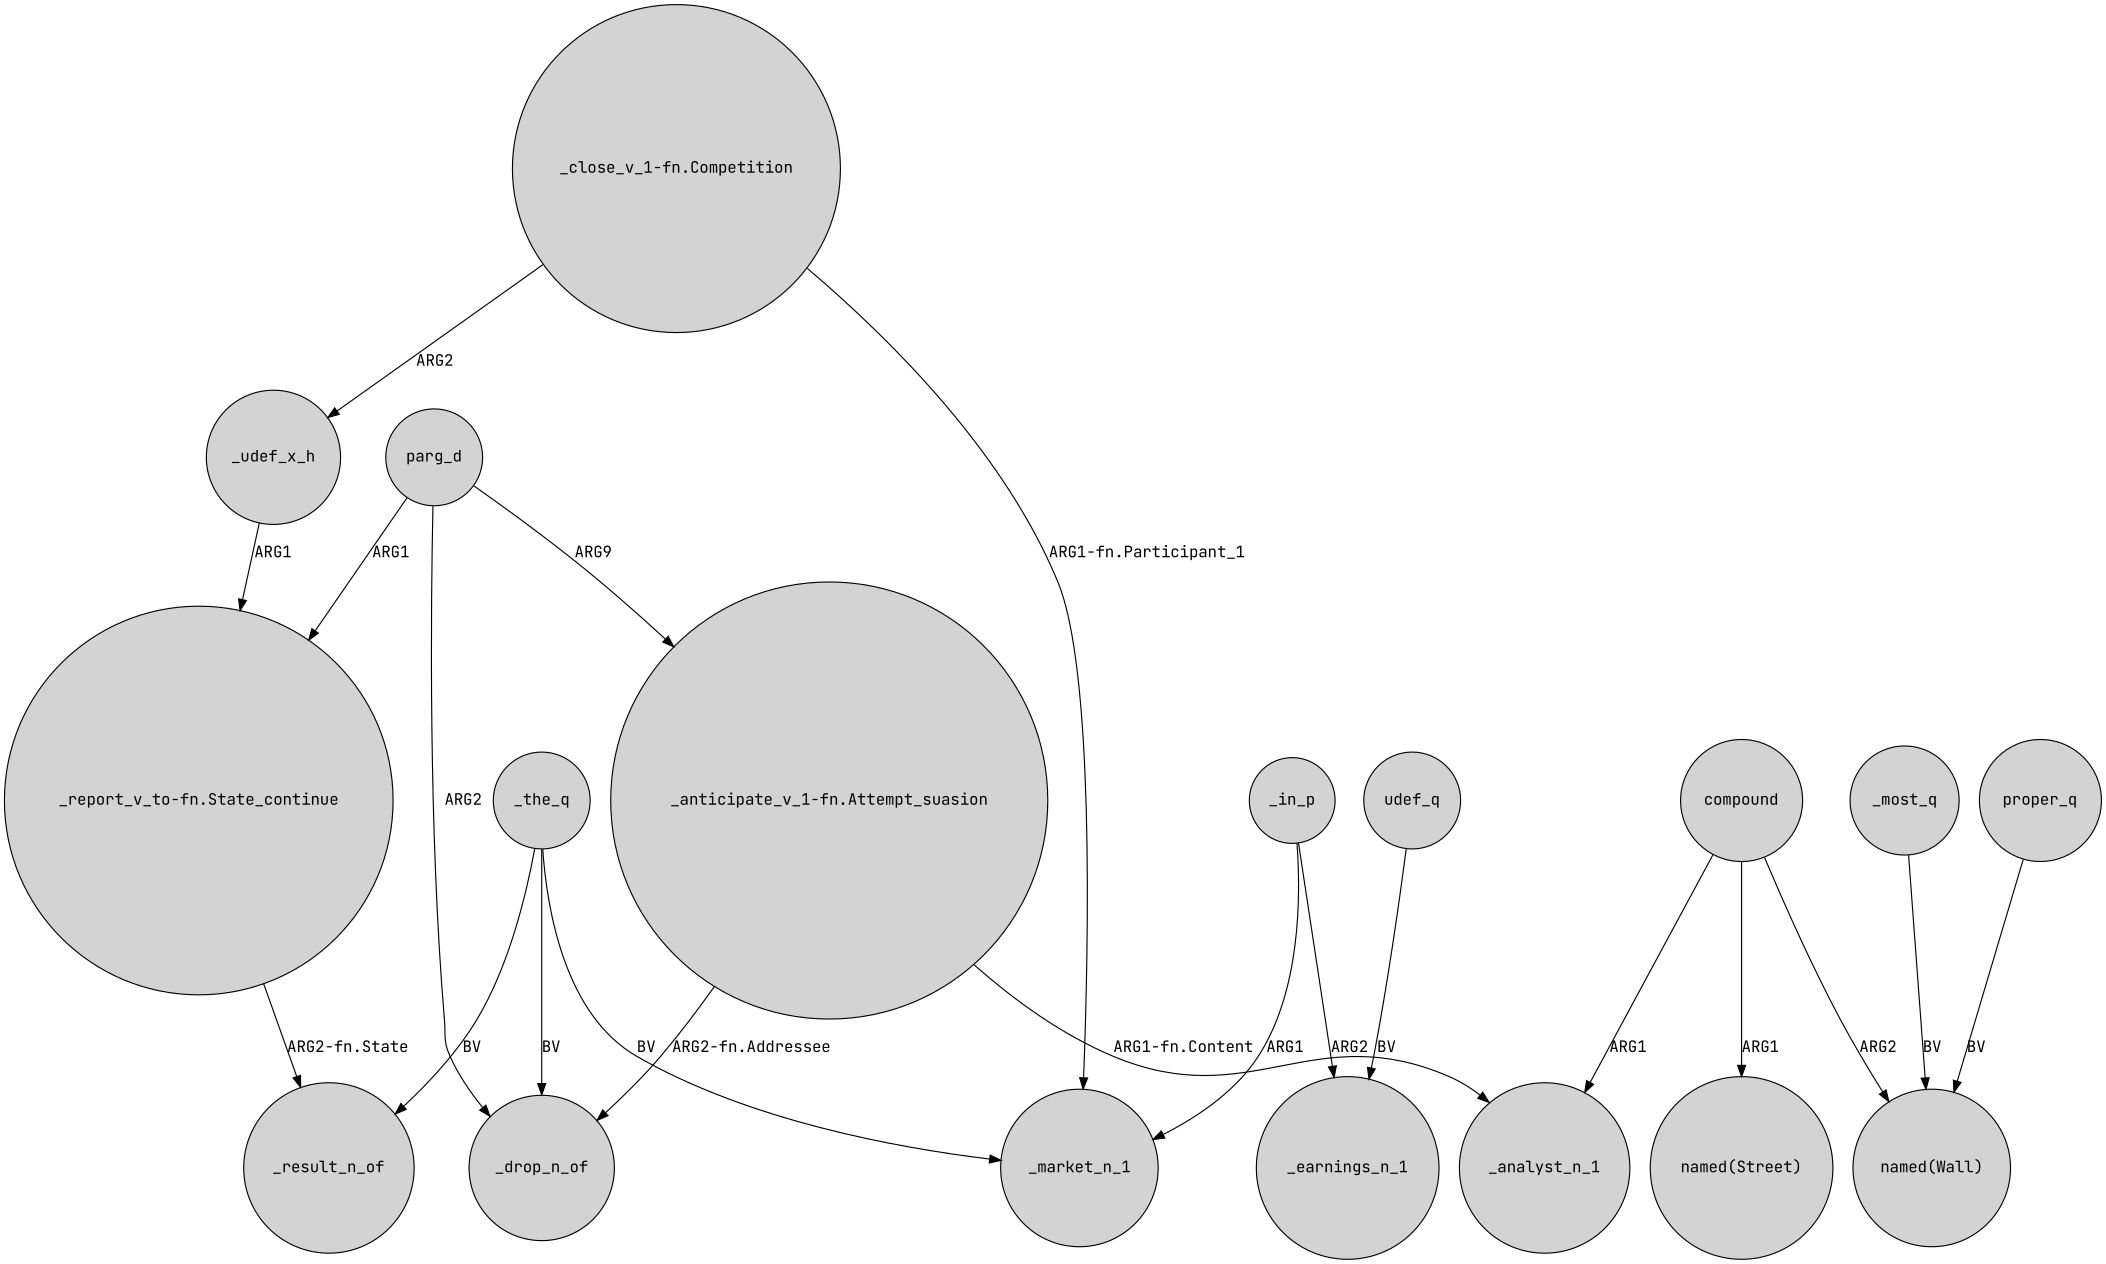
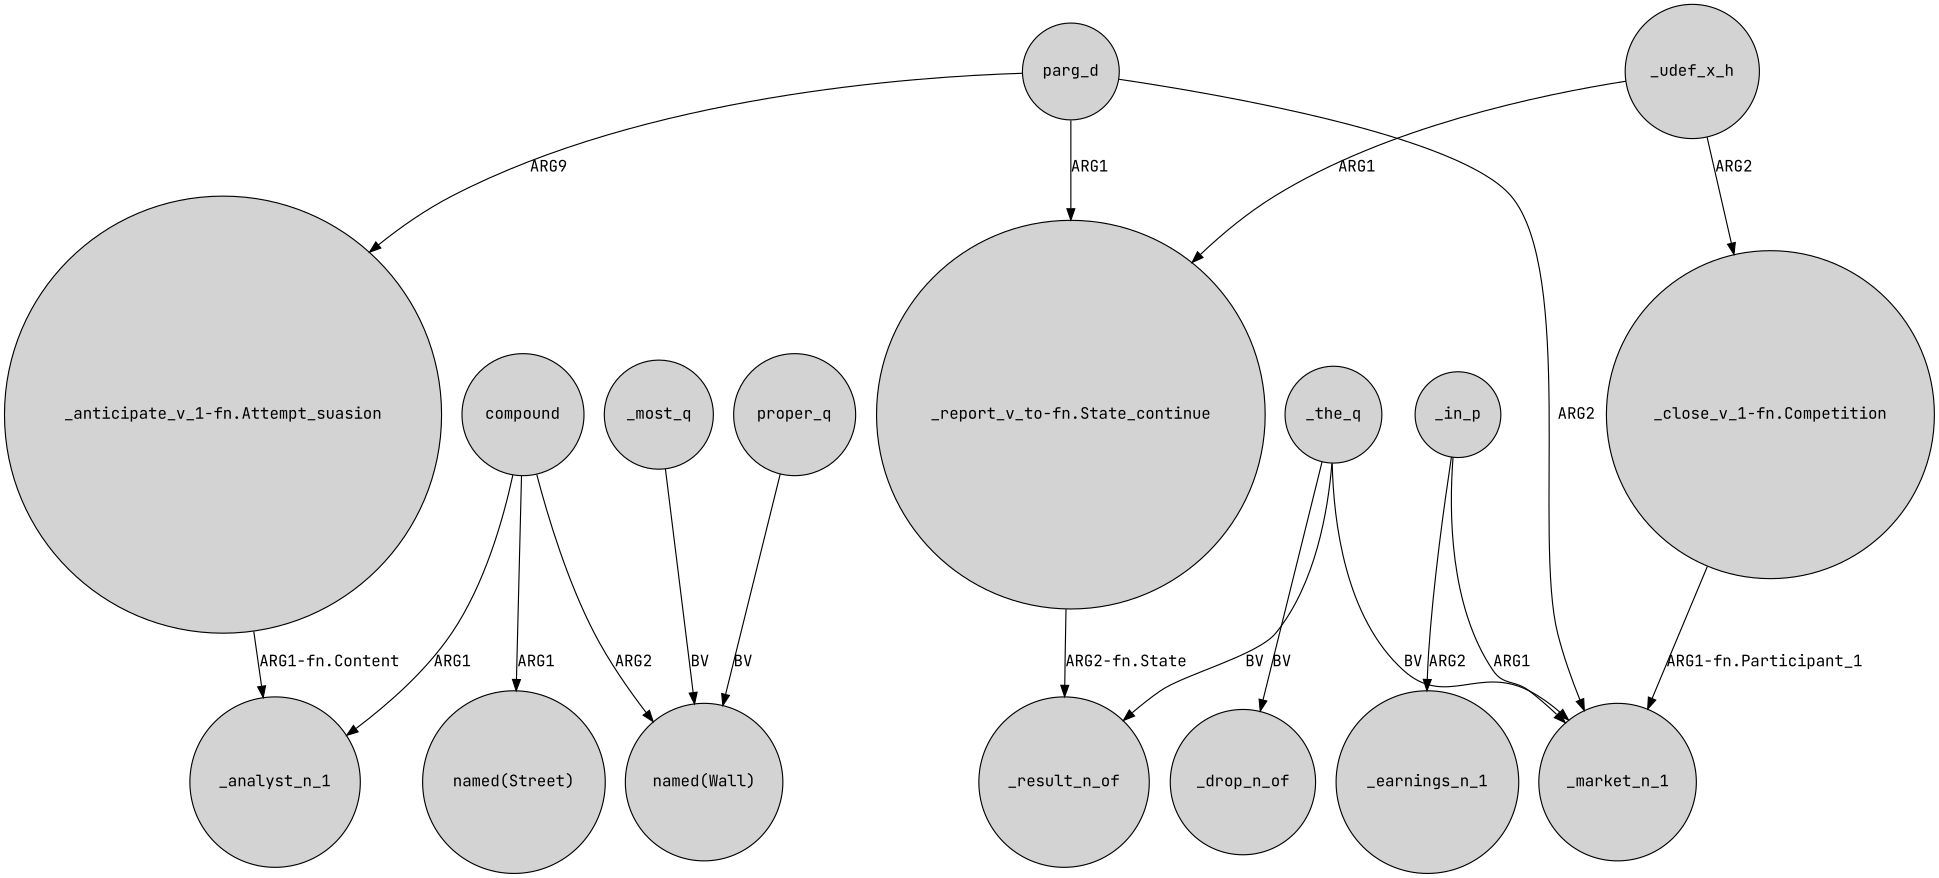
edge "_close_v_1-fn.Competition" -> "_udef_x_h": reversed
node "udef_q": removed
edge "parg_d" -> "_drop_n_of": now "parg_d" -> "_market_n_1"
edge "_anticipate_v_1-fn.Attempt_suasion" -> "_drop_n_of": removed, label "ARG2-fn.Addressee"
